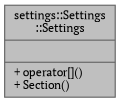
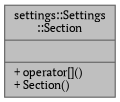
node "settings::Settings": text "::Settings" -> "::Section"
